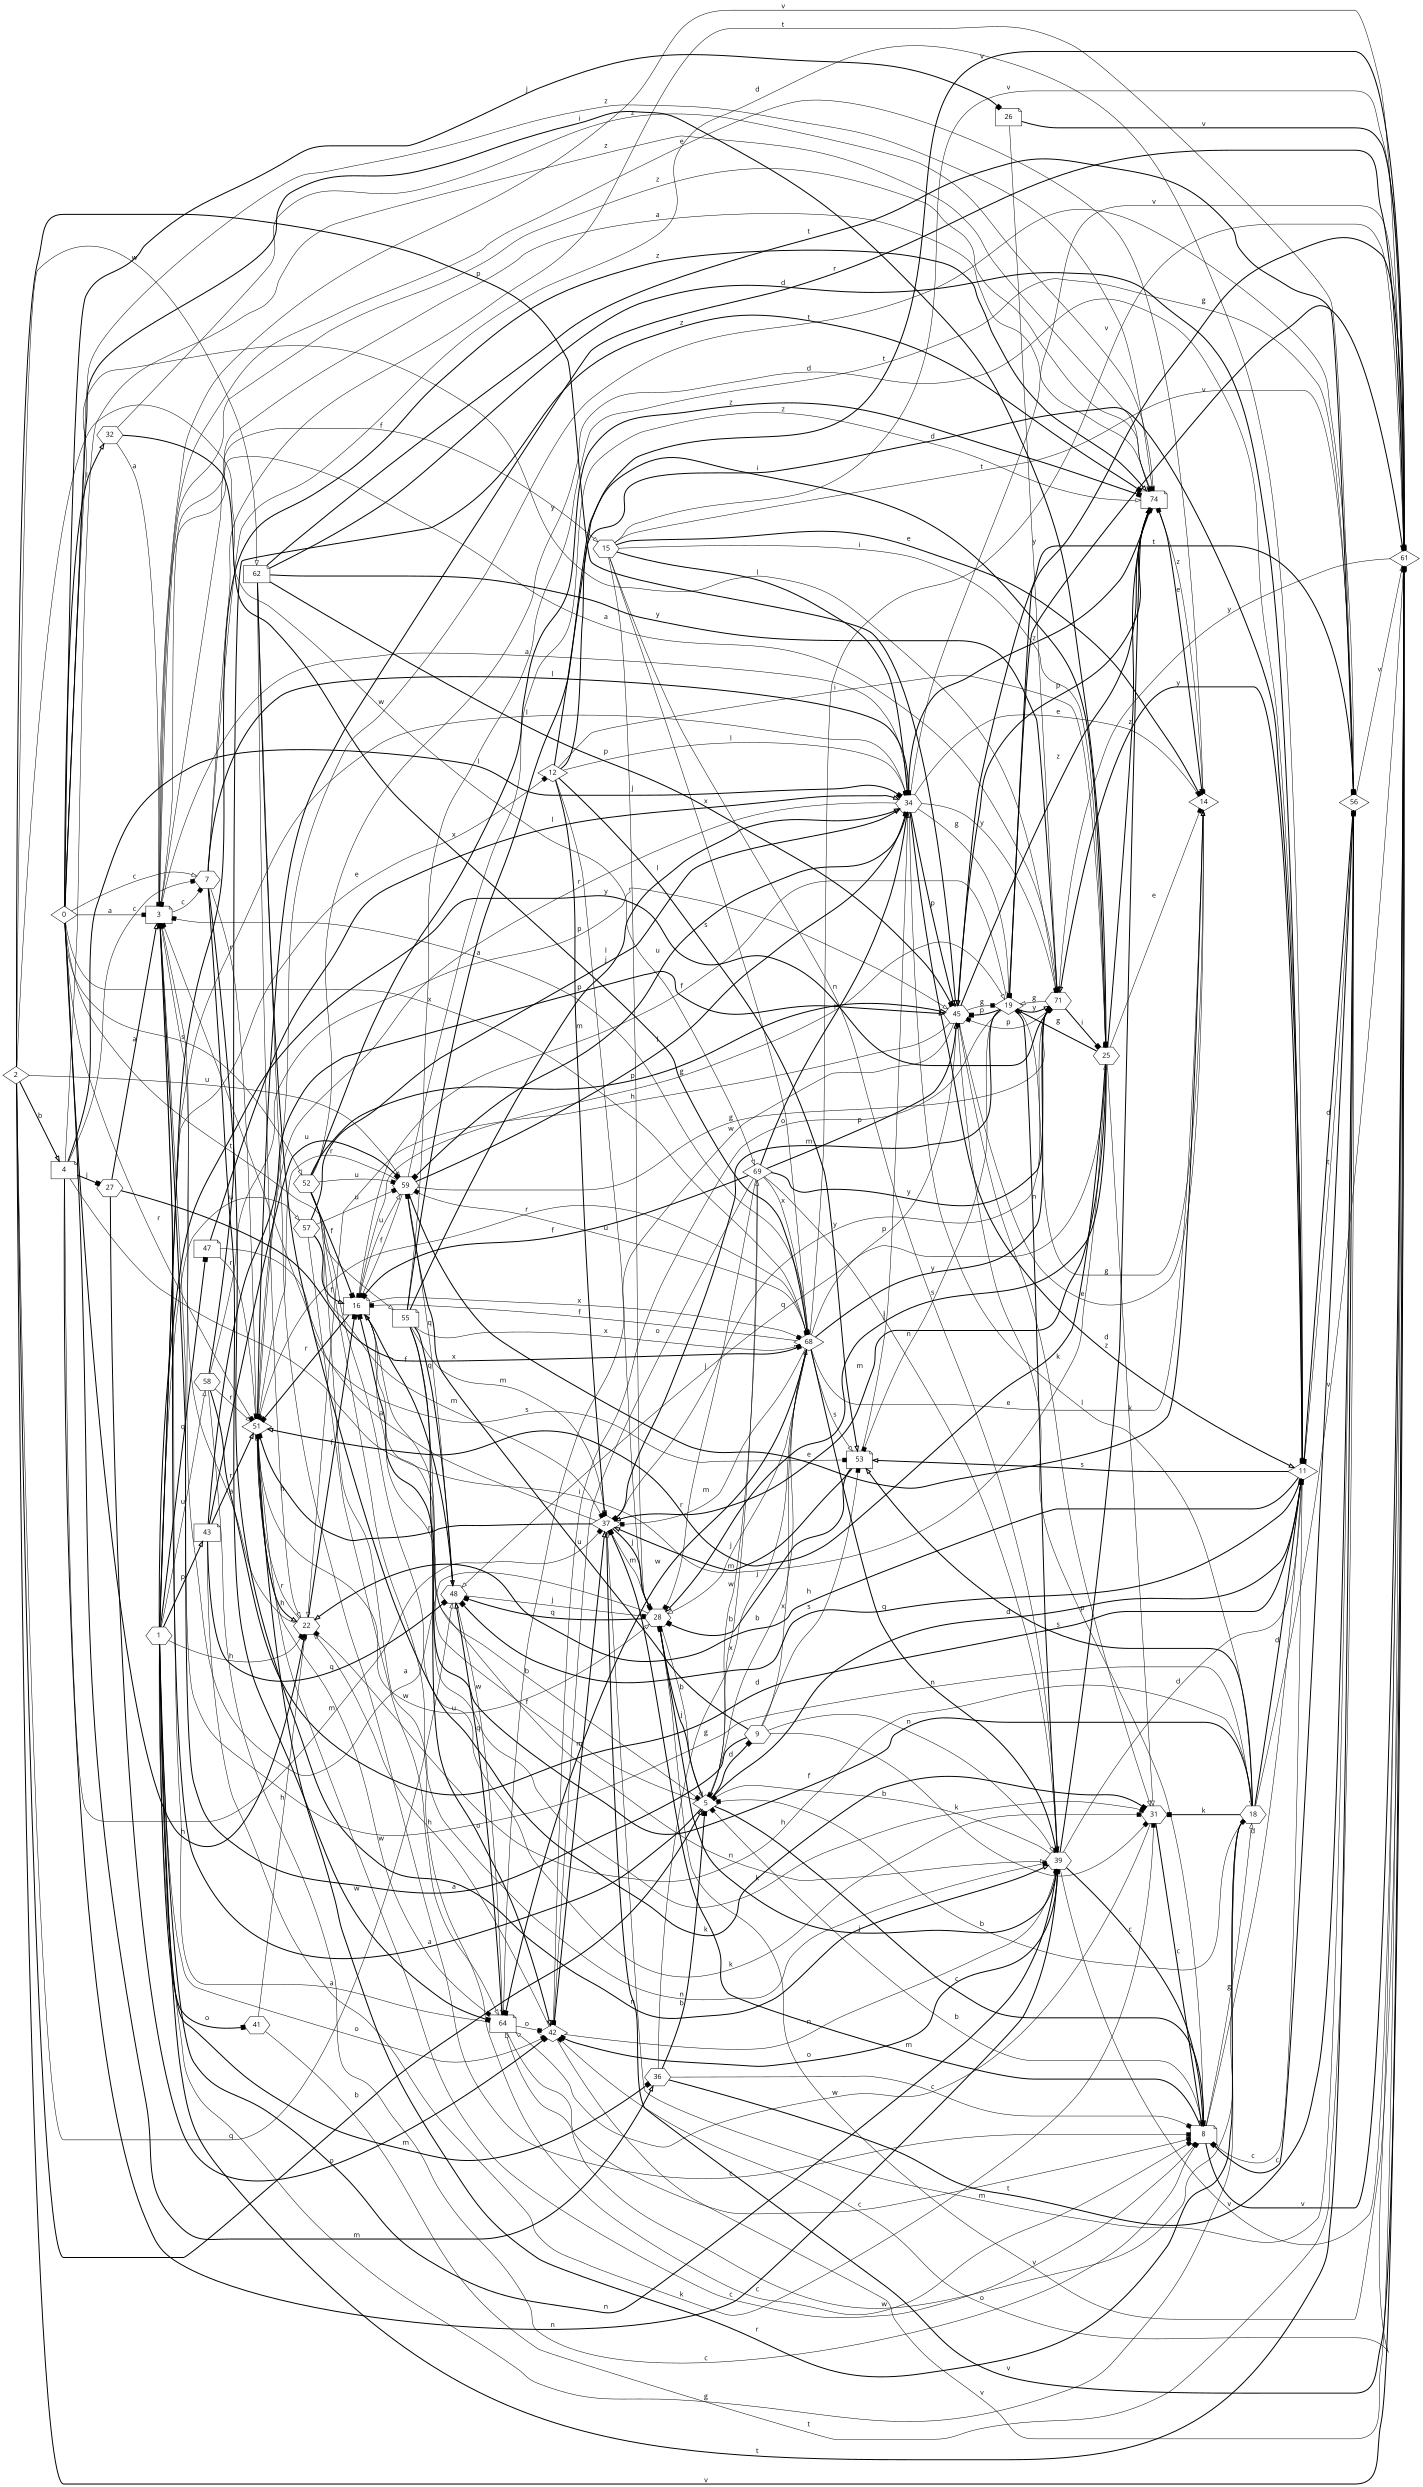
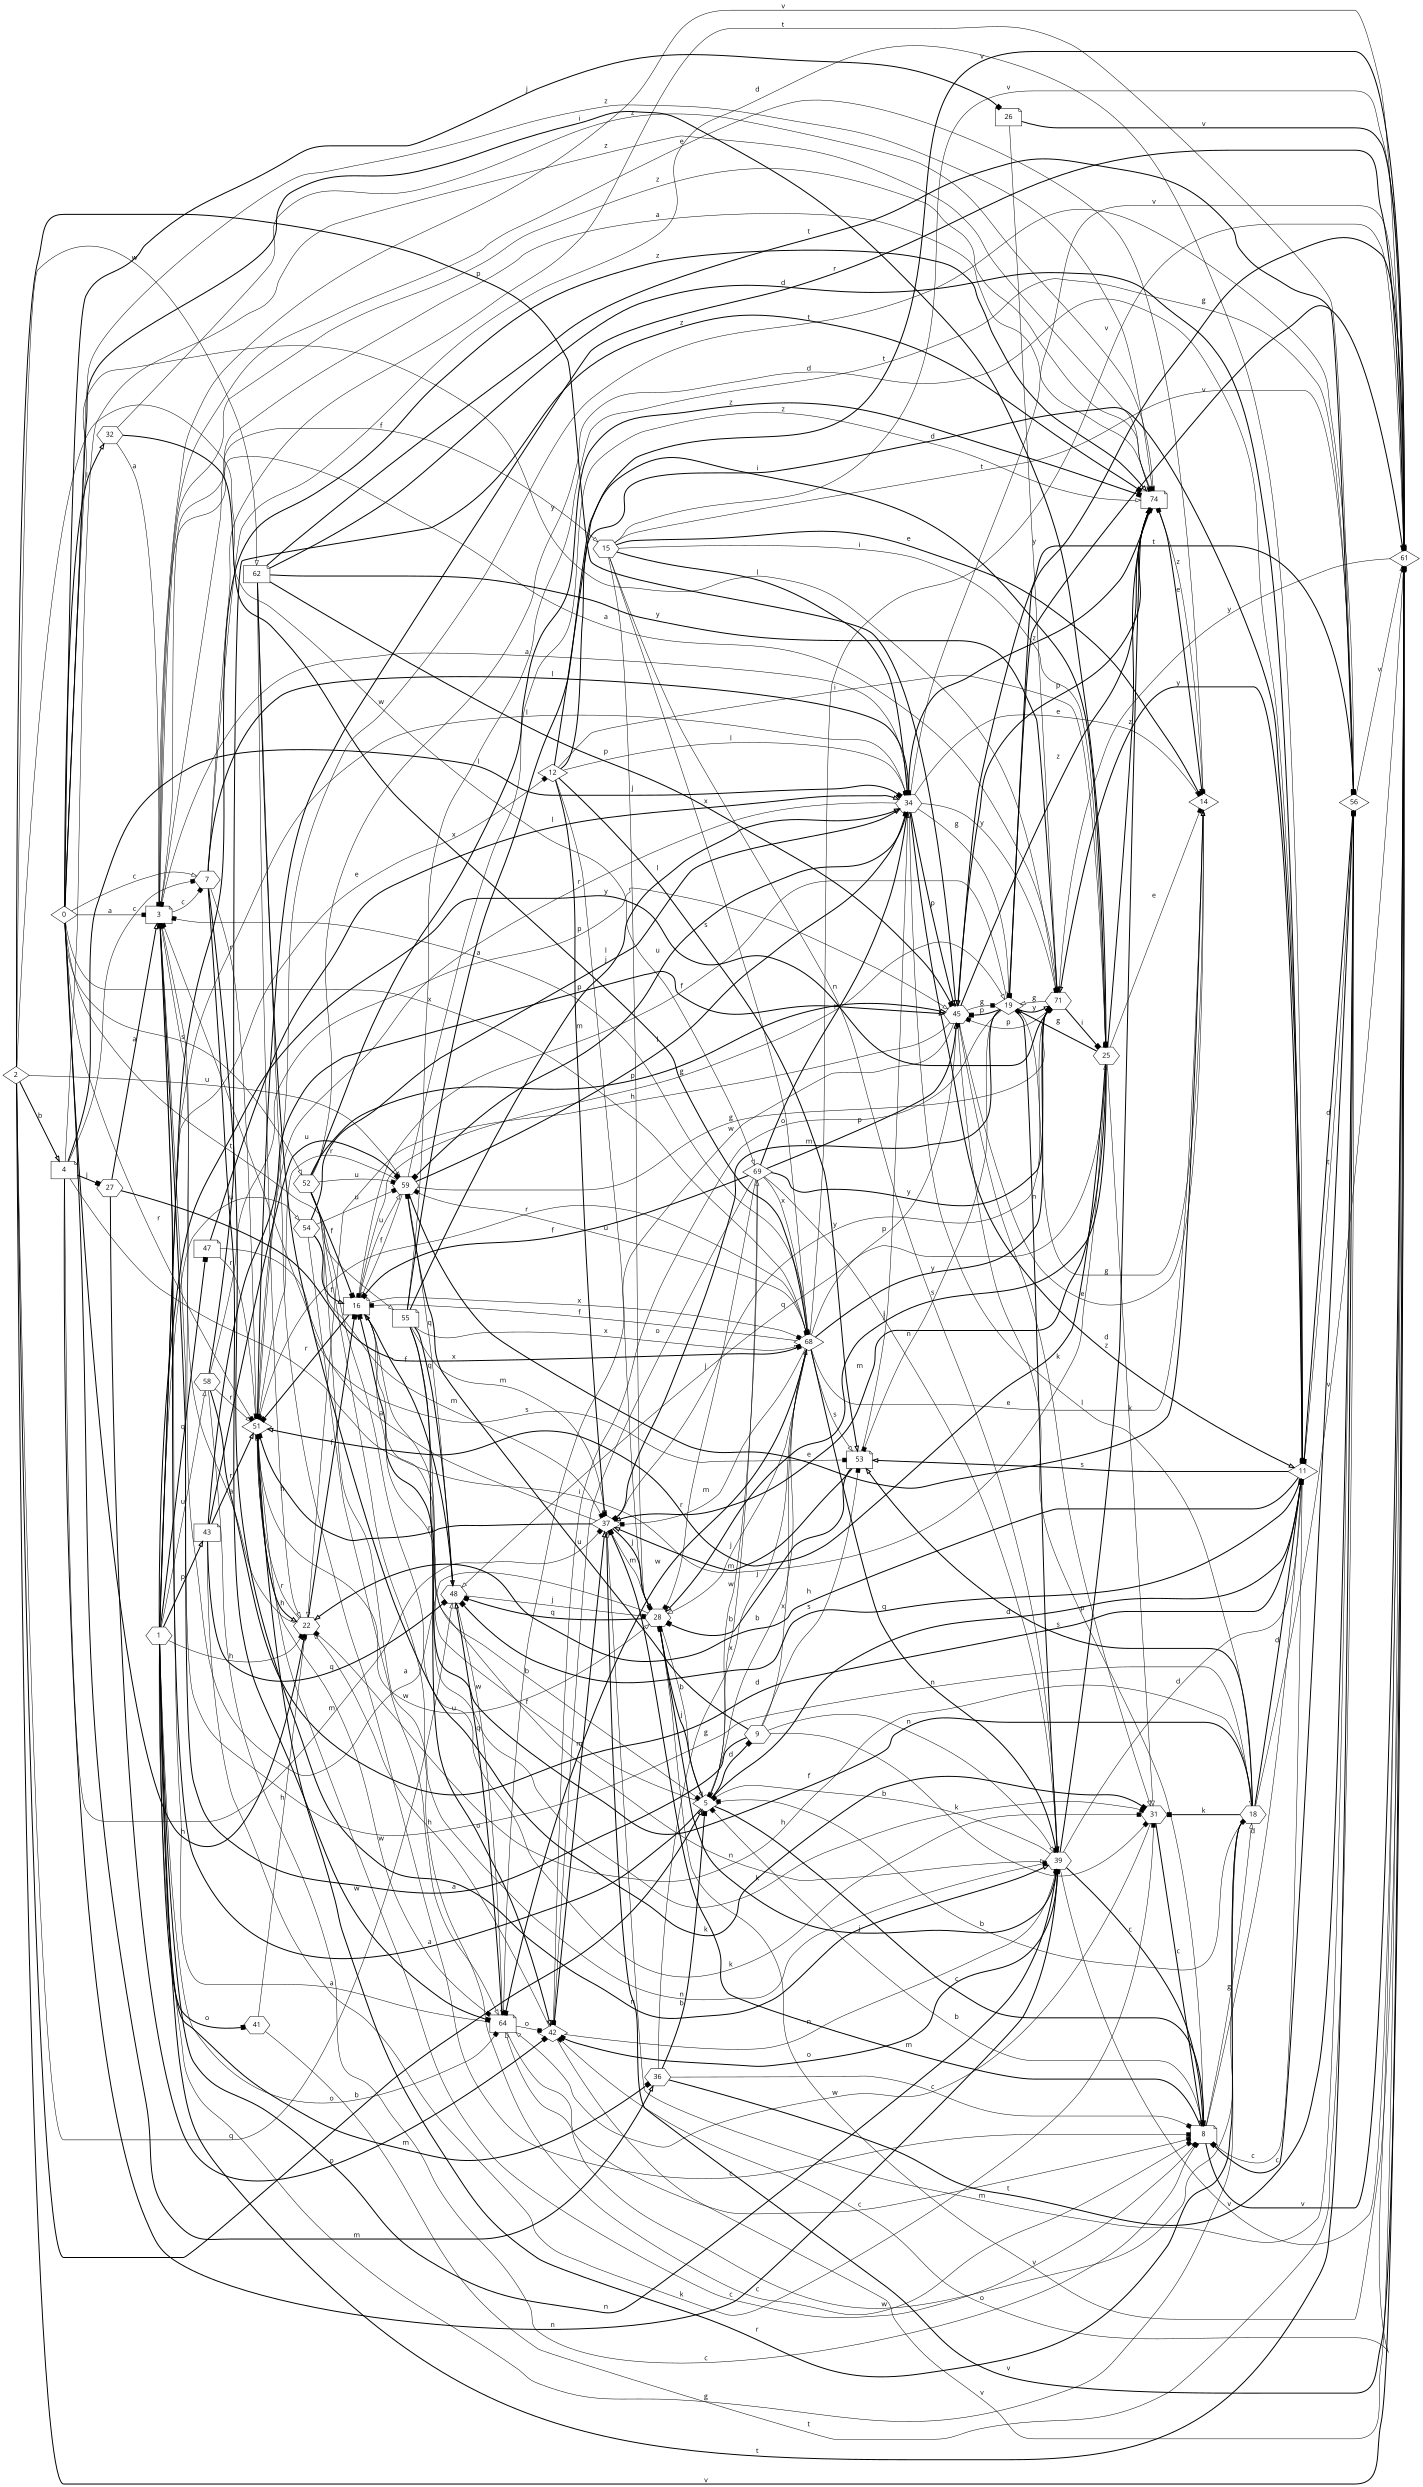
node "57": label "57" -> "54"
edge "59" -> "16": arrowhead box -> onormal
edge "1" -> "42": now "1" -> "64"
